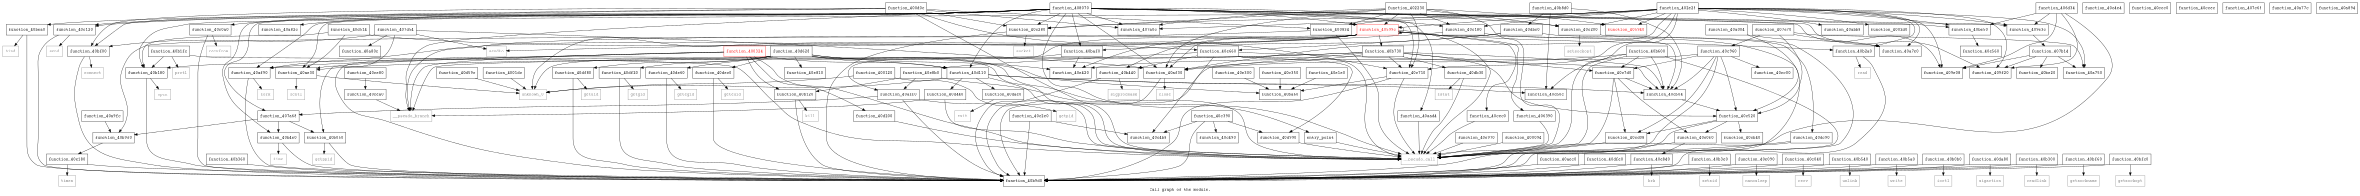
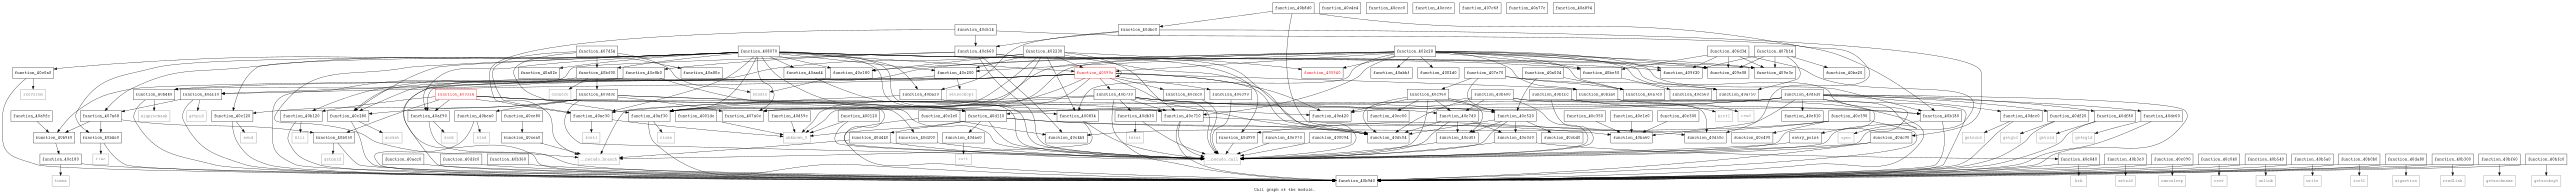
edge "function_400d0c" -> "function_40bf00": reversed
edge "function_409e3c" -> "function_407b14": reversed
edge "function_40d504" -> "function_40c520": reversed
